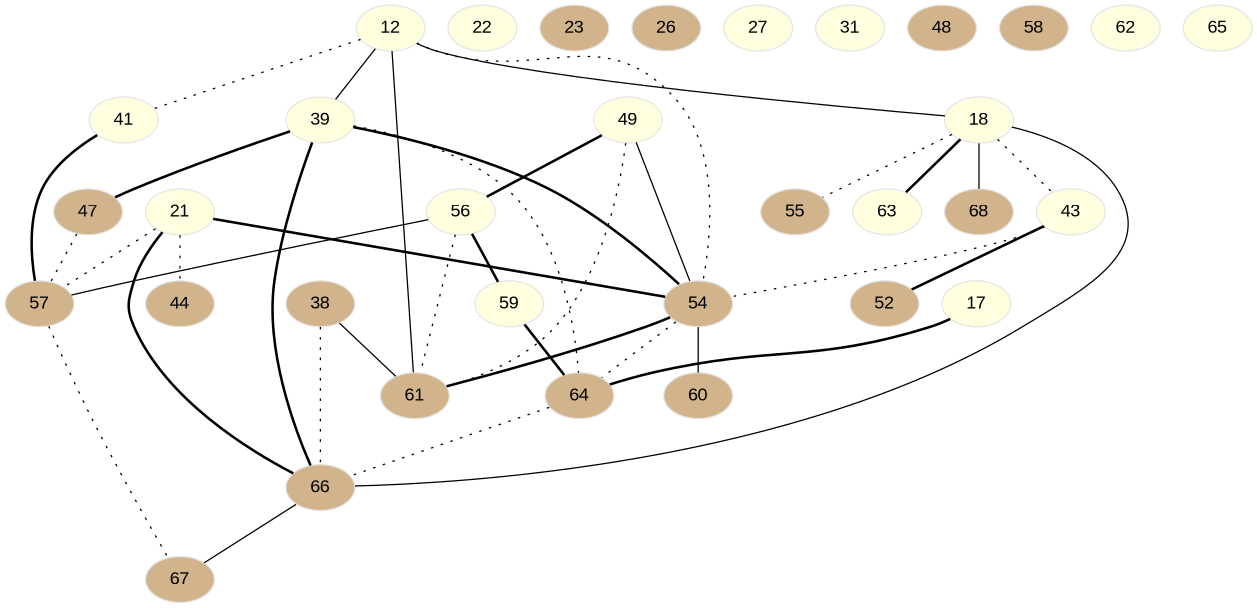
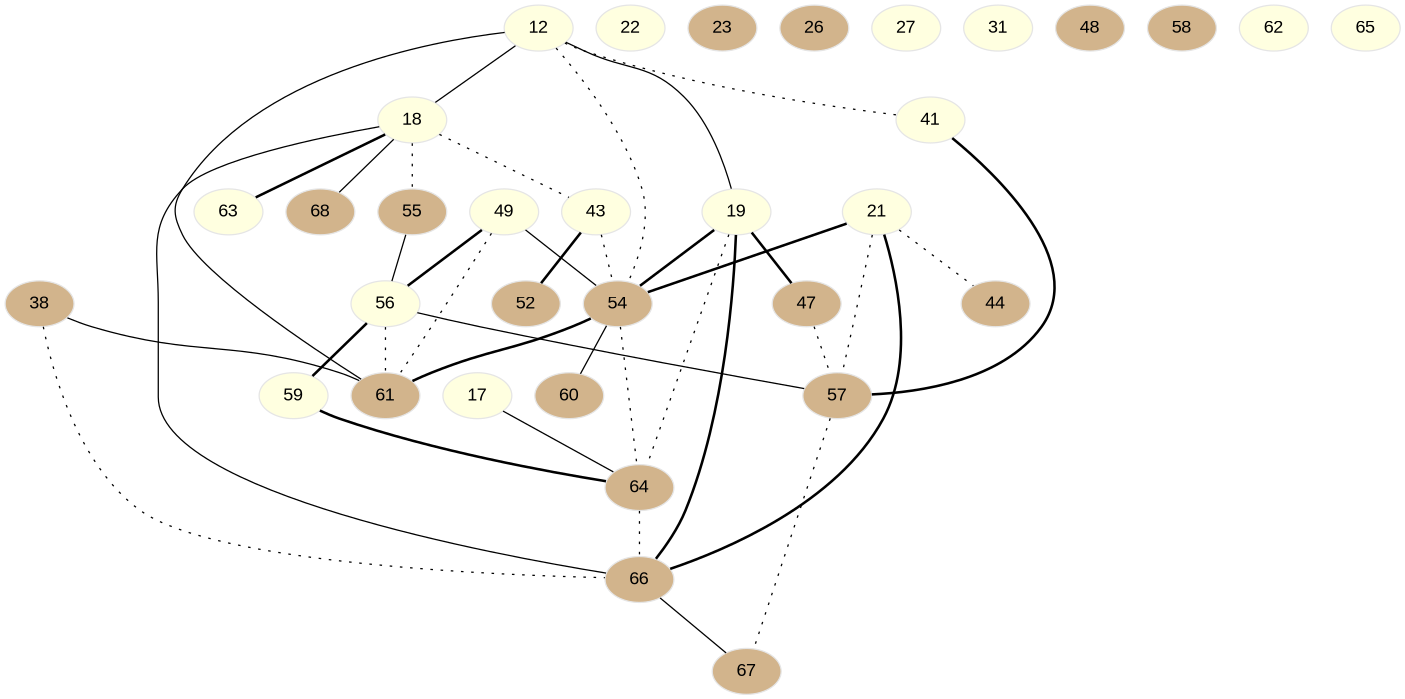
node "39": label "39" -> "19"
edge "55" -- "56": added
edge "17" -- "64": style bold -> solid
